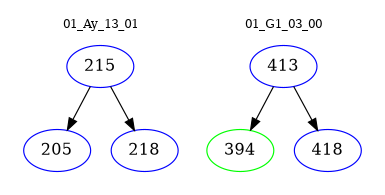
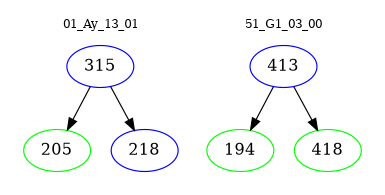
cluster "01_G1_03_00": label "01_G1_03_00" -> "51_G1_03_00"
node "215": label "215" -> "315"
node "205": color blue -> green
node "394": label "394" -> "194"
node "418": color blue -> green
